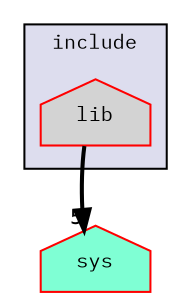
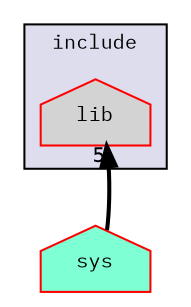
edge "lib" -> "sys": reversed
